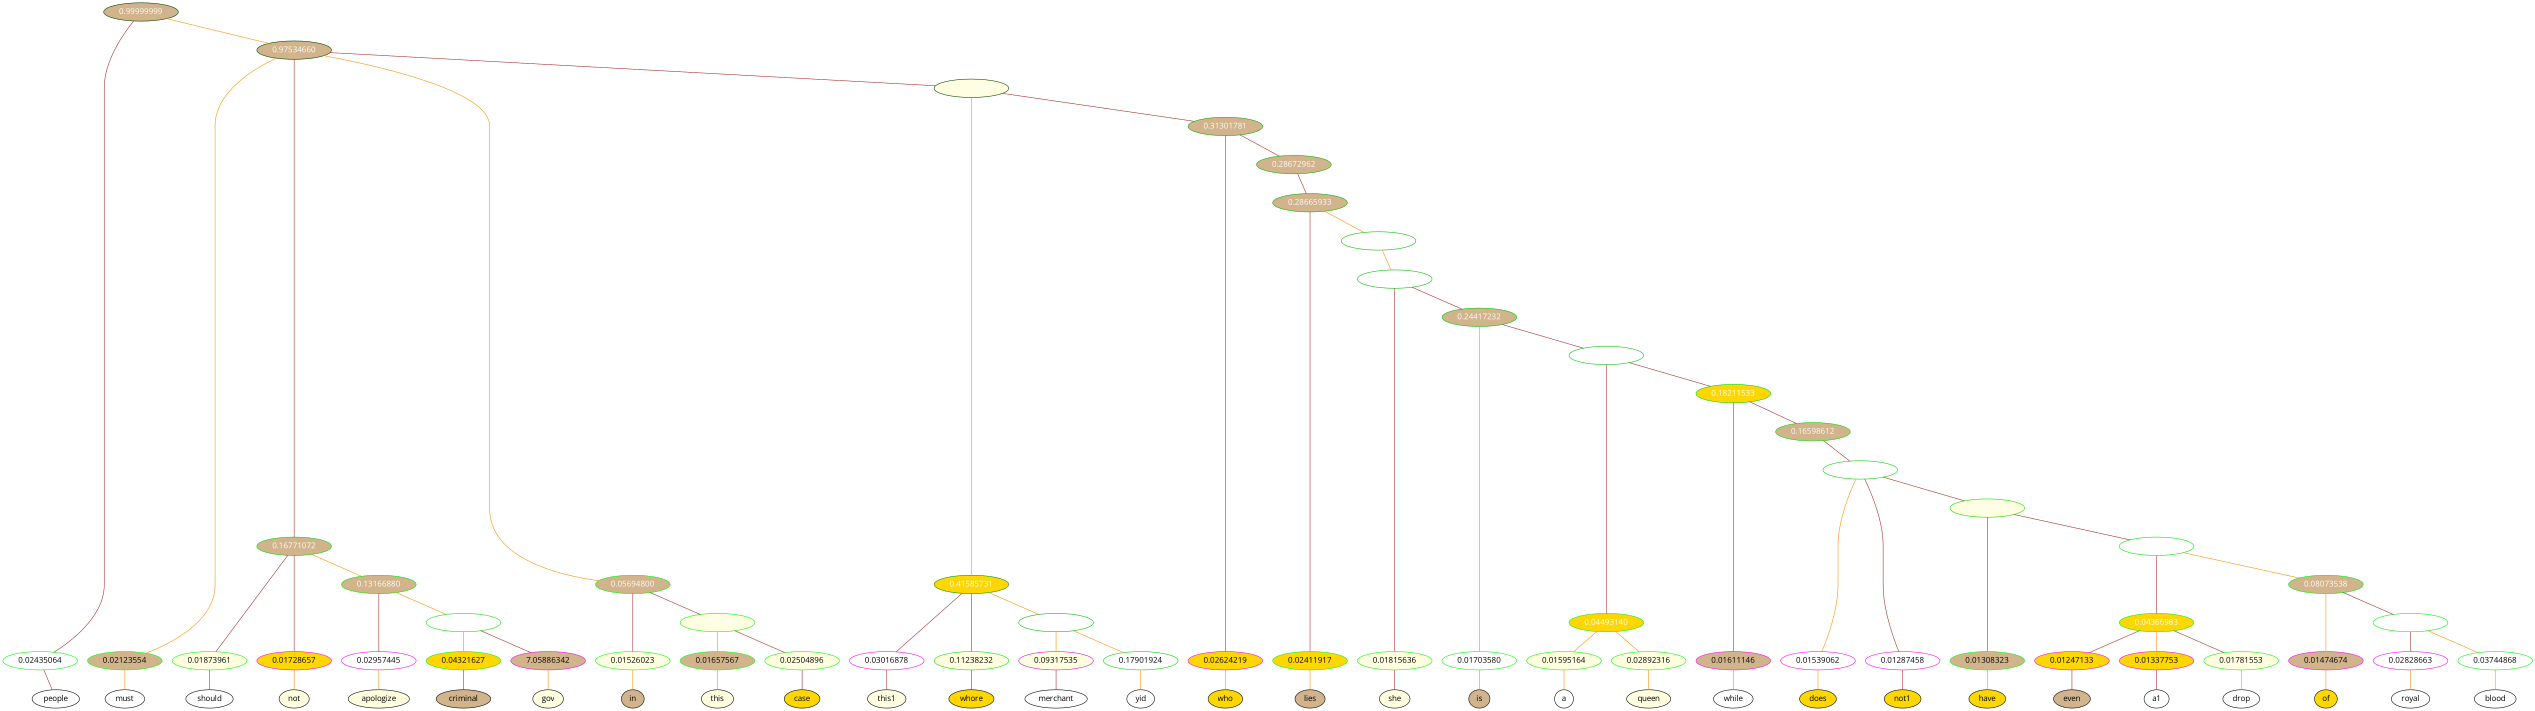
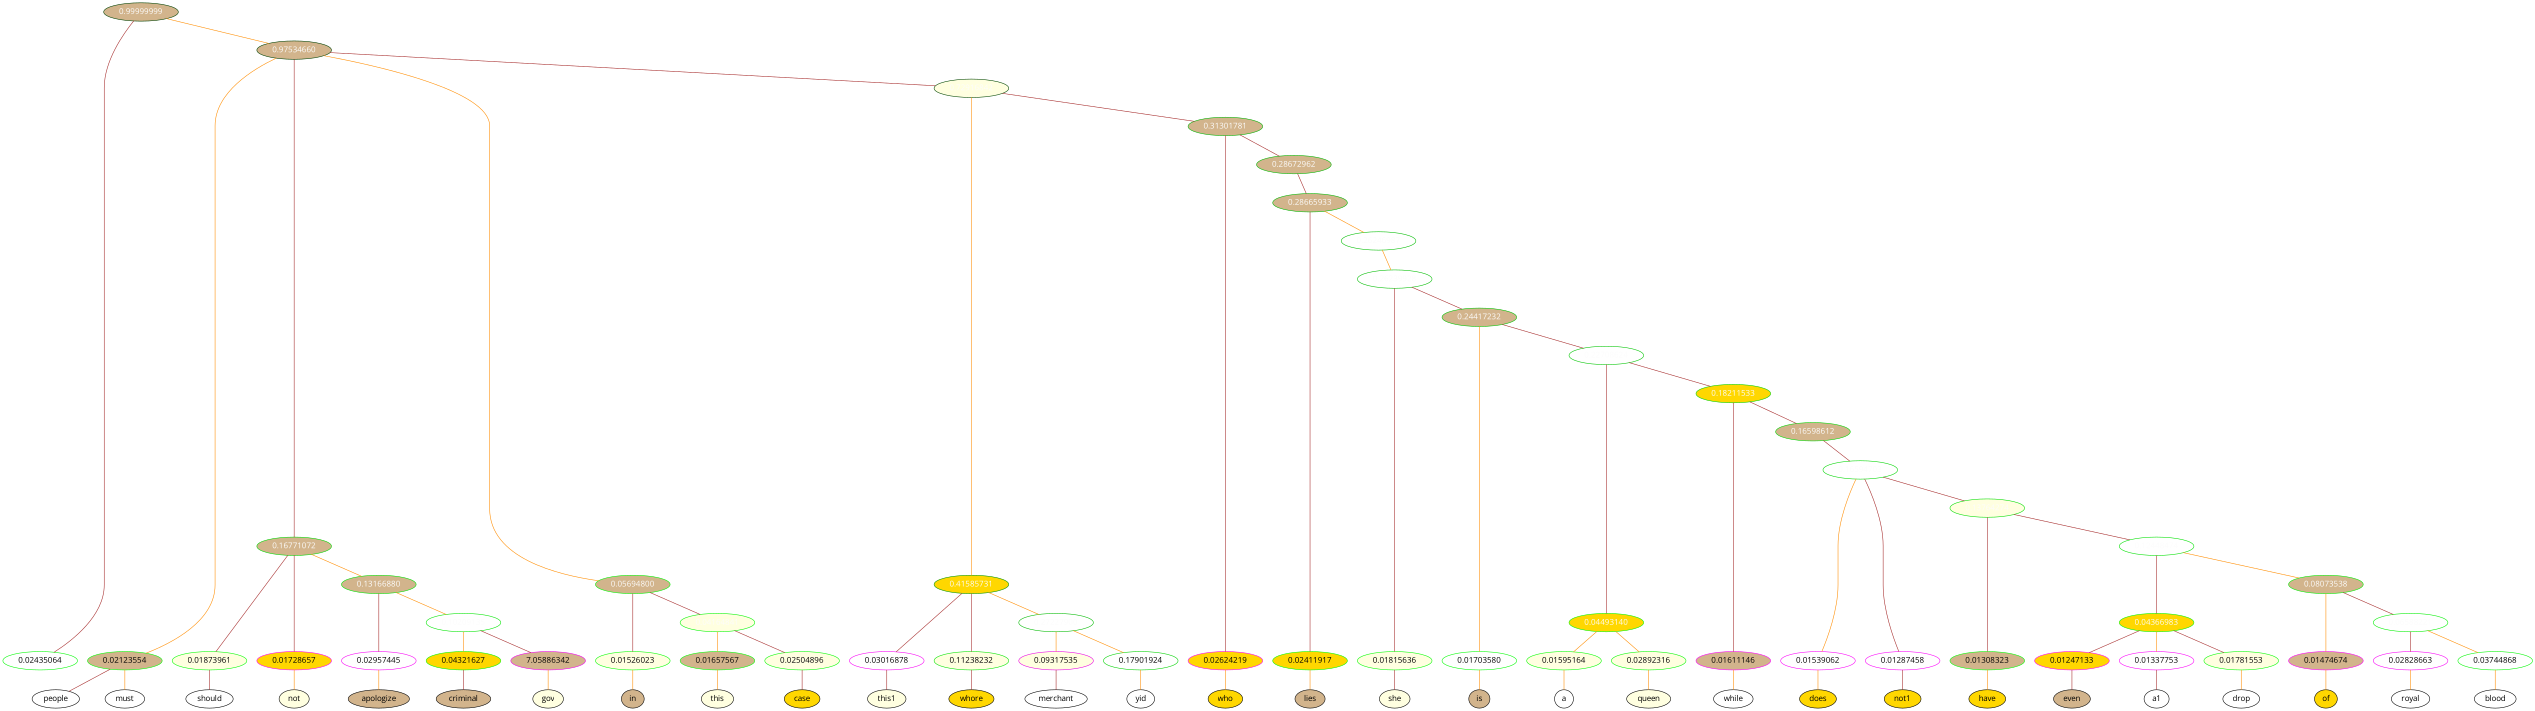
node "0.01337753": fillcolor gold -> white
edge "0.02435064" -- "people": now "0.02123554" -- "people"
node "apologize": fillcolor lightyellow -> tan
